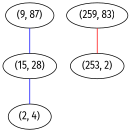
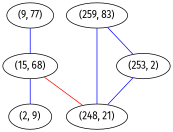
node "(9, 87)": label "(9, 87)" -> "(9, 77)"
edge "(259, 83)" -- "(253, 2)": color red -> blue
node "(15, 28)": label "(15, 28)" -> "(15, 68)"
node "(2, 4)": label "(2, 4)" -> "(2, 9)"
node "(248, 21)": added
